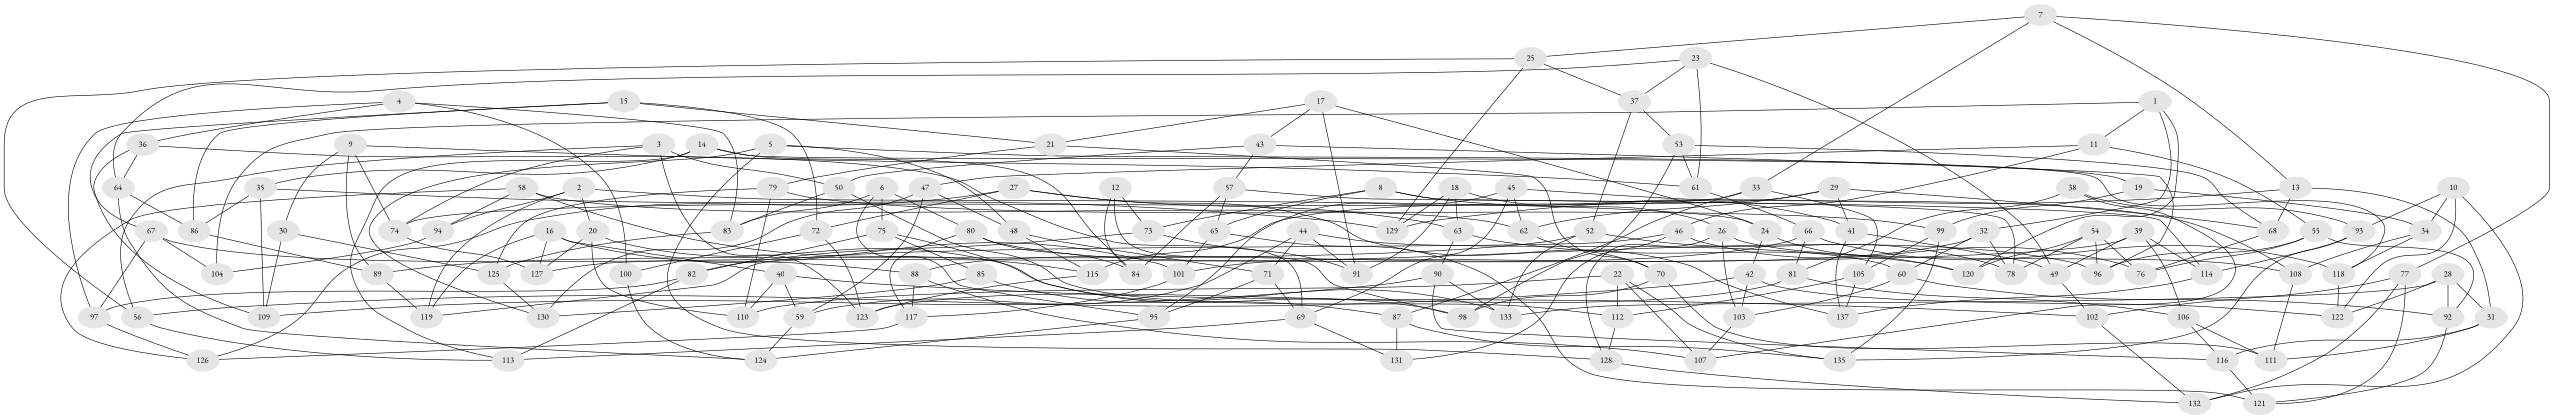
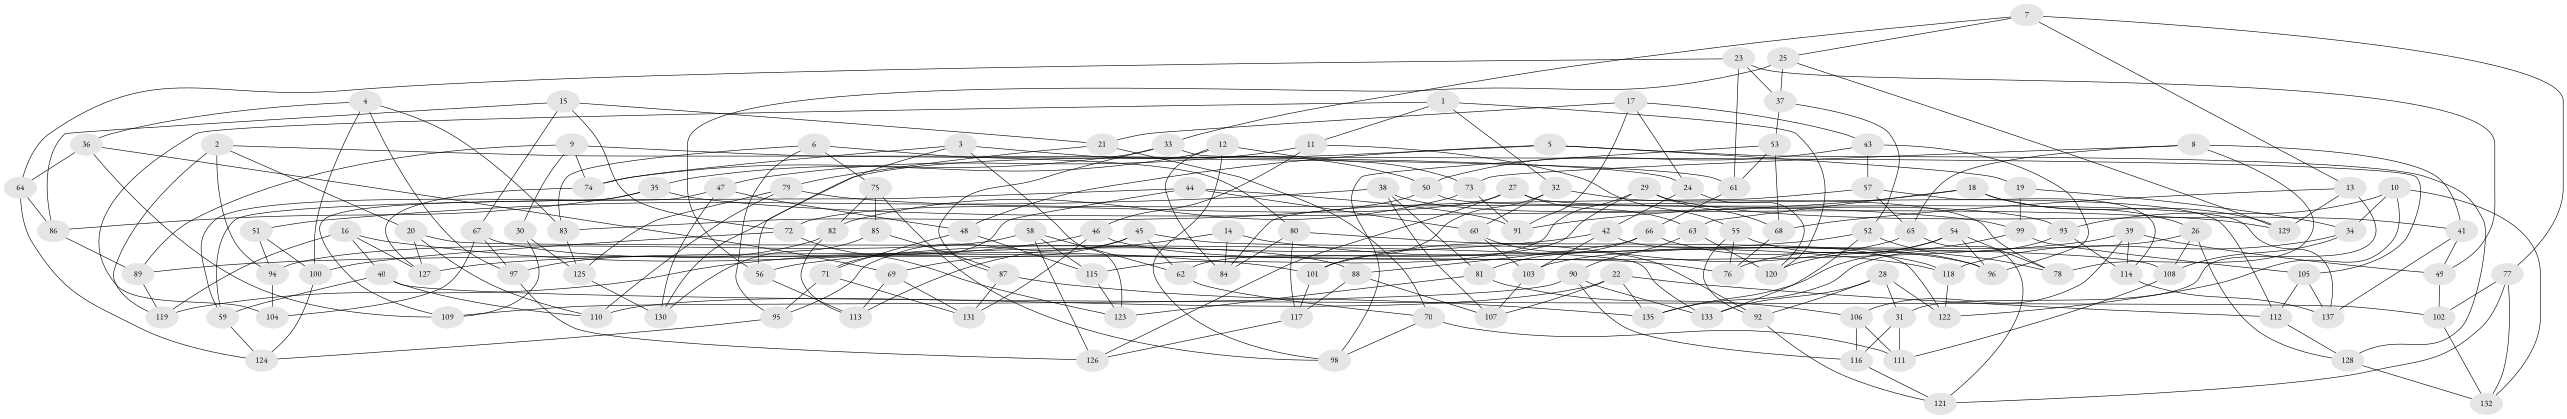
edge "14" -- "35": now "12" -- "35"
node "51": added
edge "71" -- "69": now "71" -- "131"
